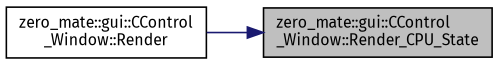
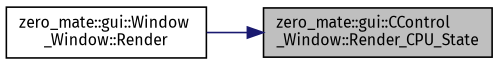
node "zero_mate::gui::CControl _Window::Render": label "zero_mate::gui::CControl _Window::Render" -> "zero_mate::gui::Window _Window::Render"
